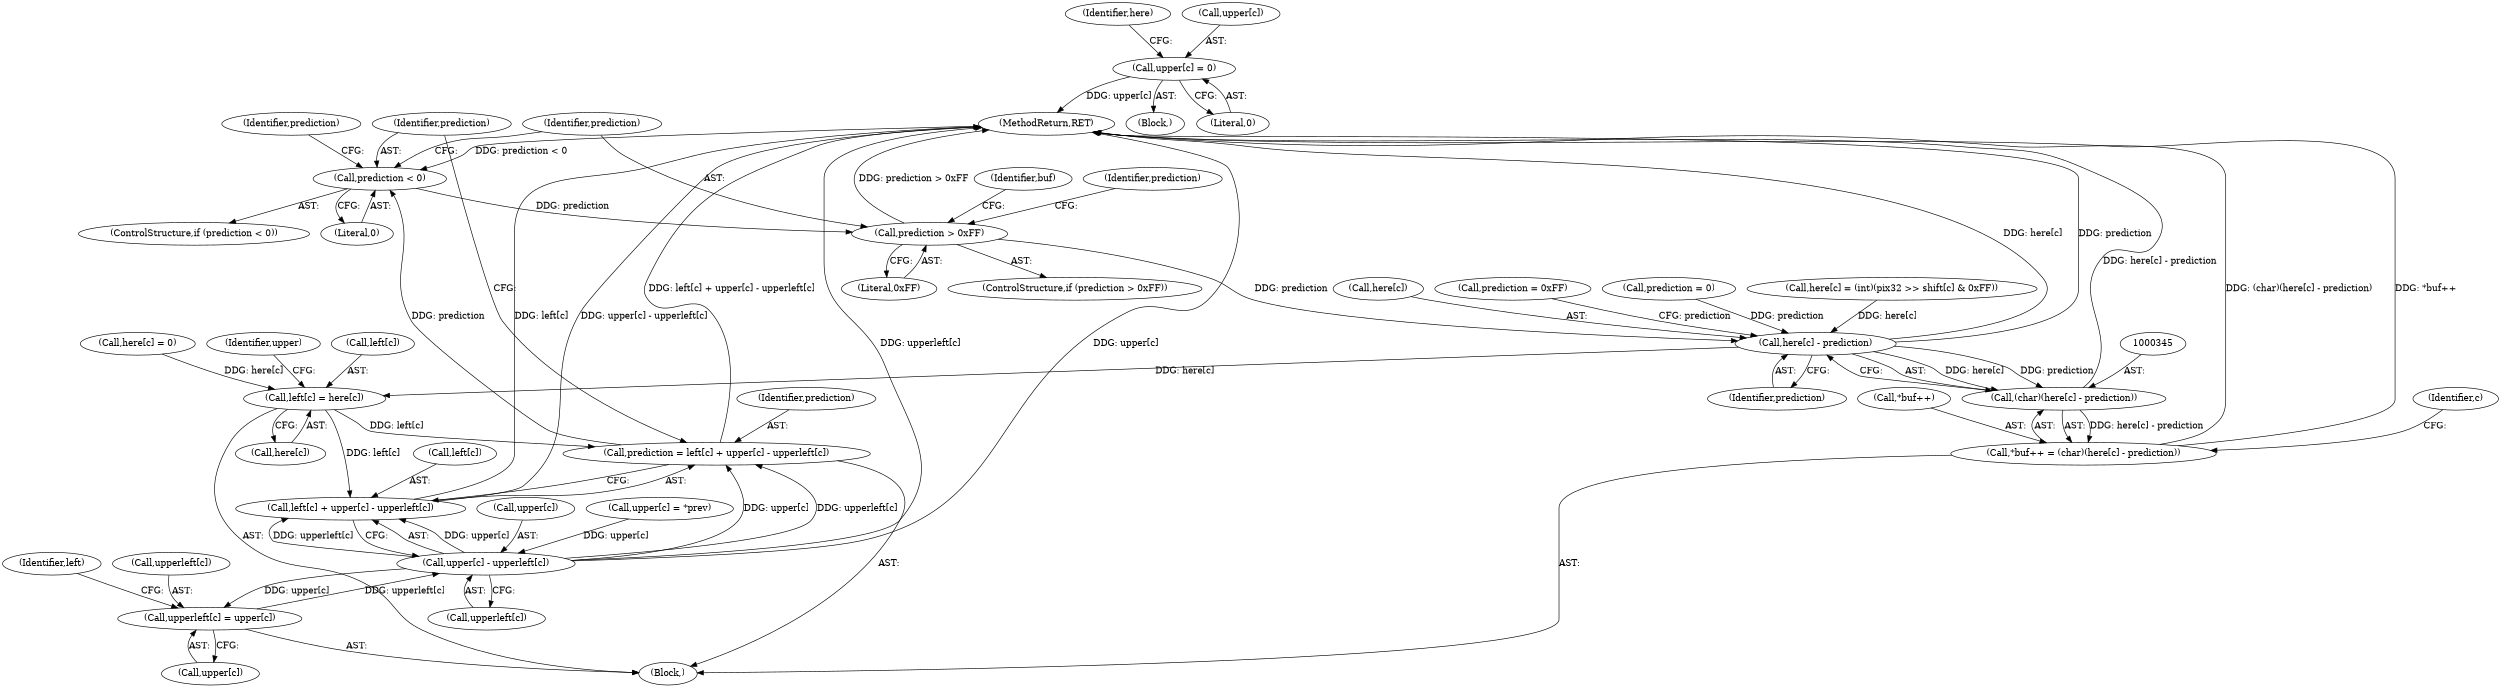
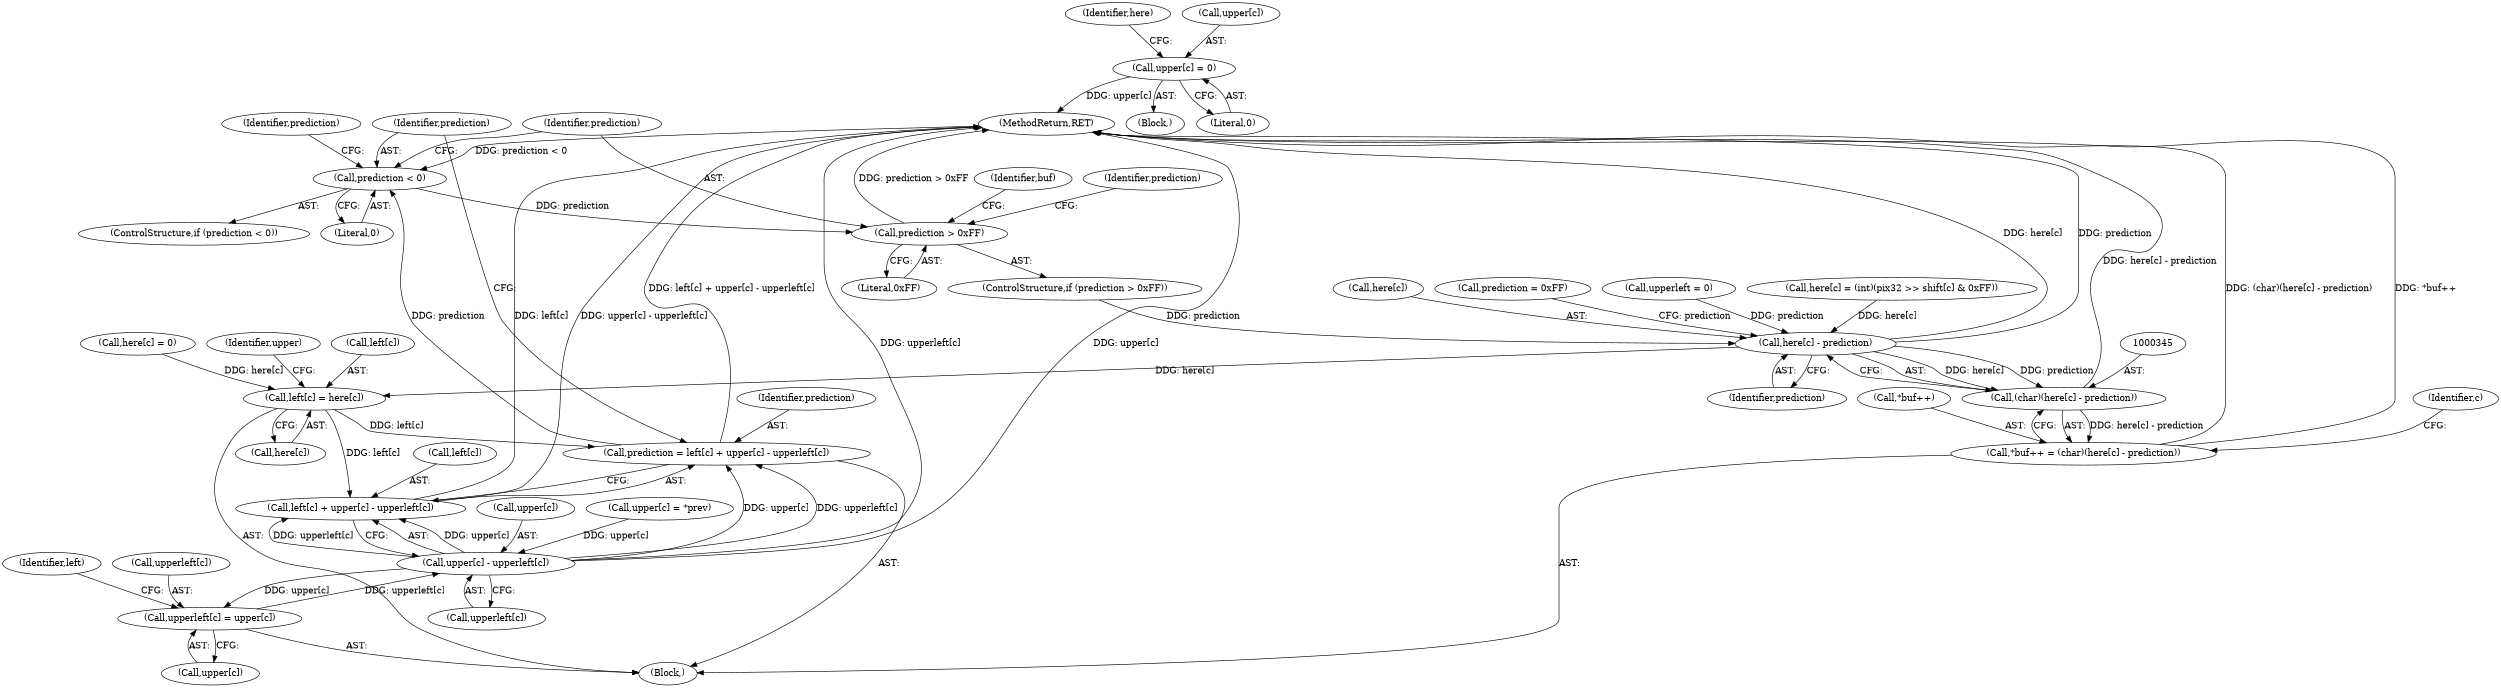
node "(Call,prediction = 0)": label "(Call,prediction = 0)" -> "(Call,upperleft = 0)"
edge "(Call,prediction > 0xFF)" -> "(Call,here[c] - prediction)": now "(ControlStructure,if (prediction > 0xFF))" -> "(Call,here[c] - prediction)"
edge "(Call,*buf++ = (char)(here[c] - prediction))" -> "(Call,(char)(here[c] - prediction))": label "AST: " -> "CFG: "
